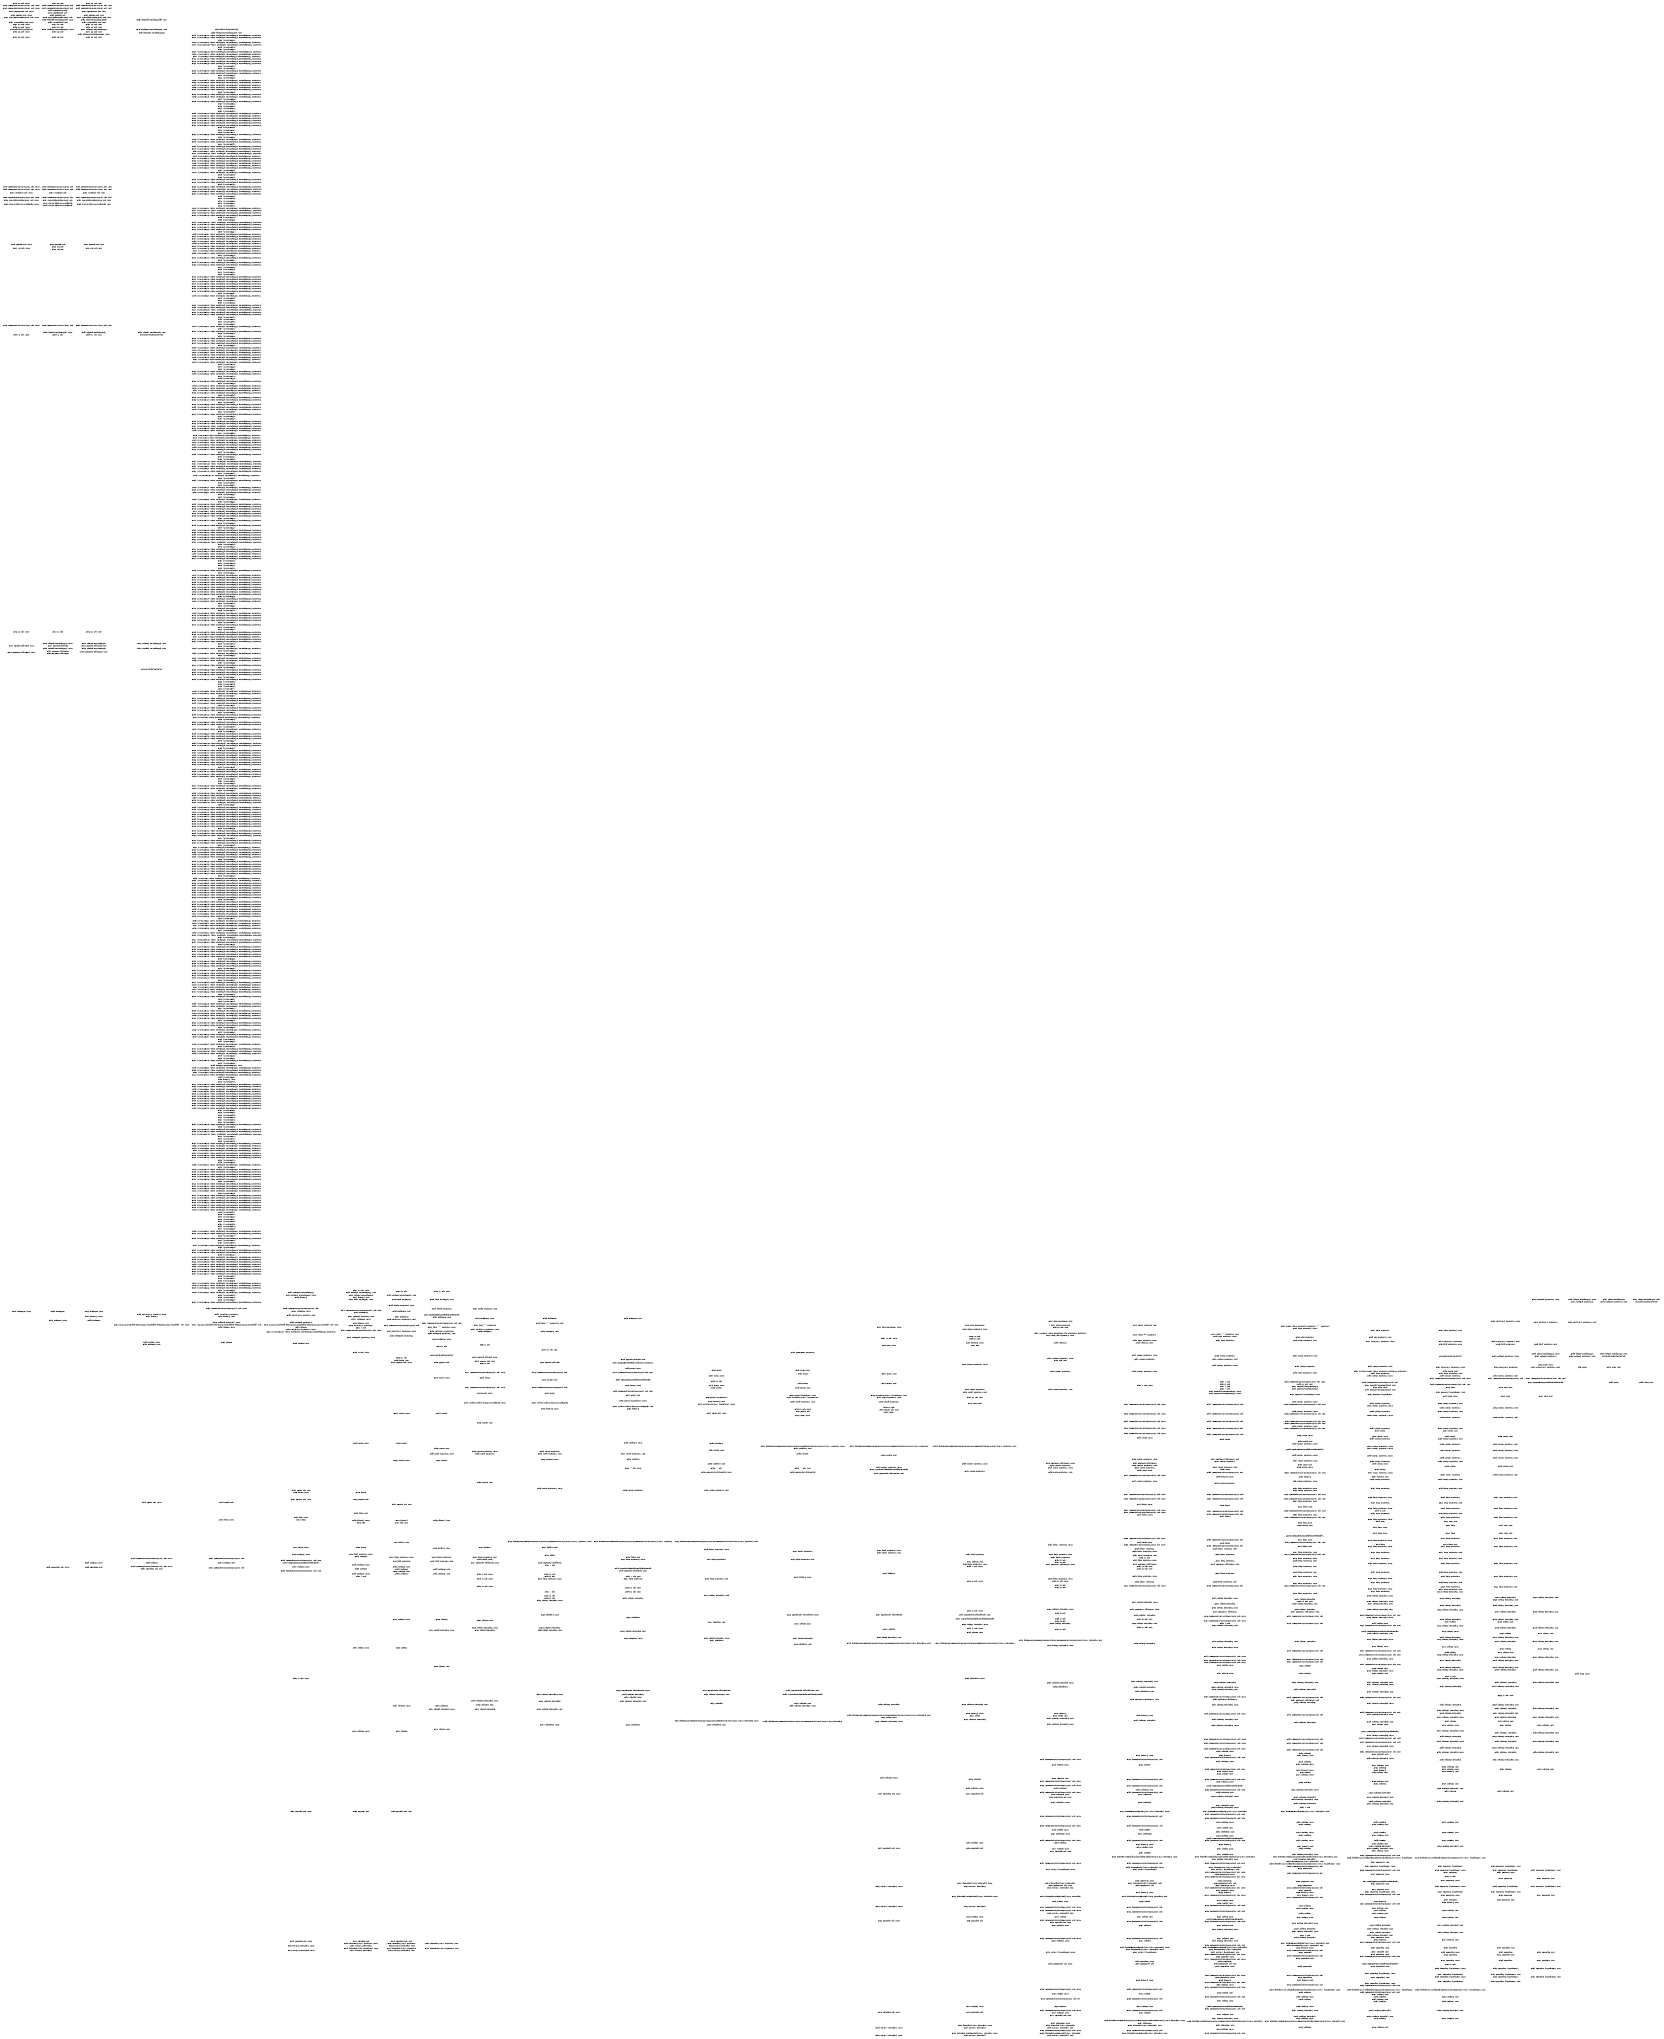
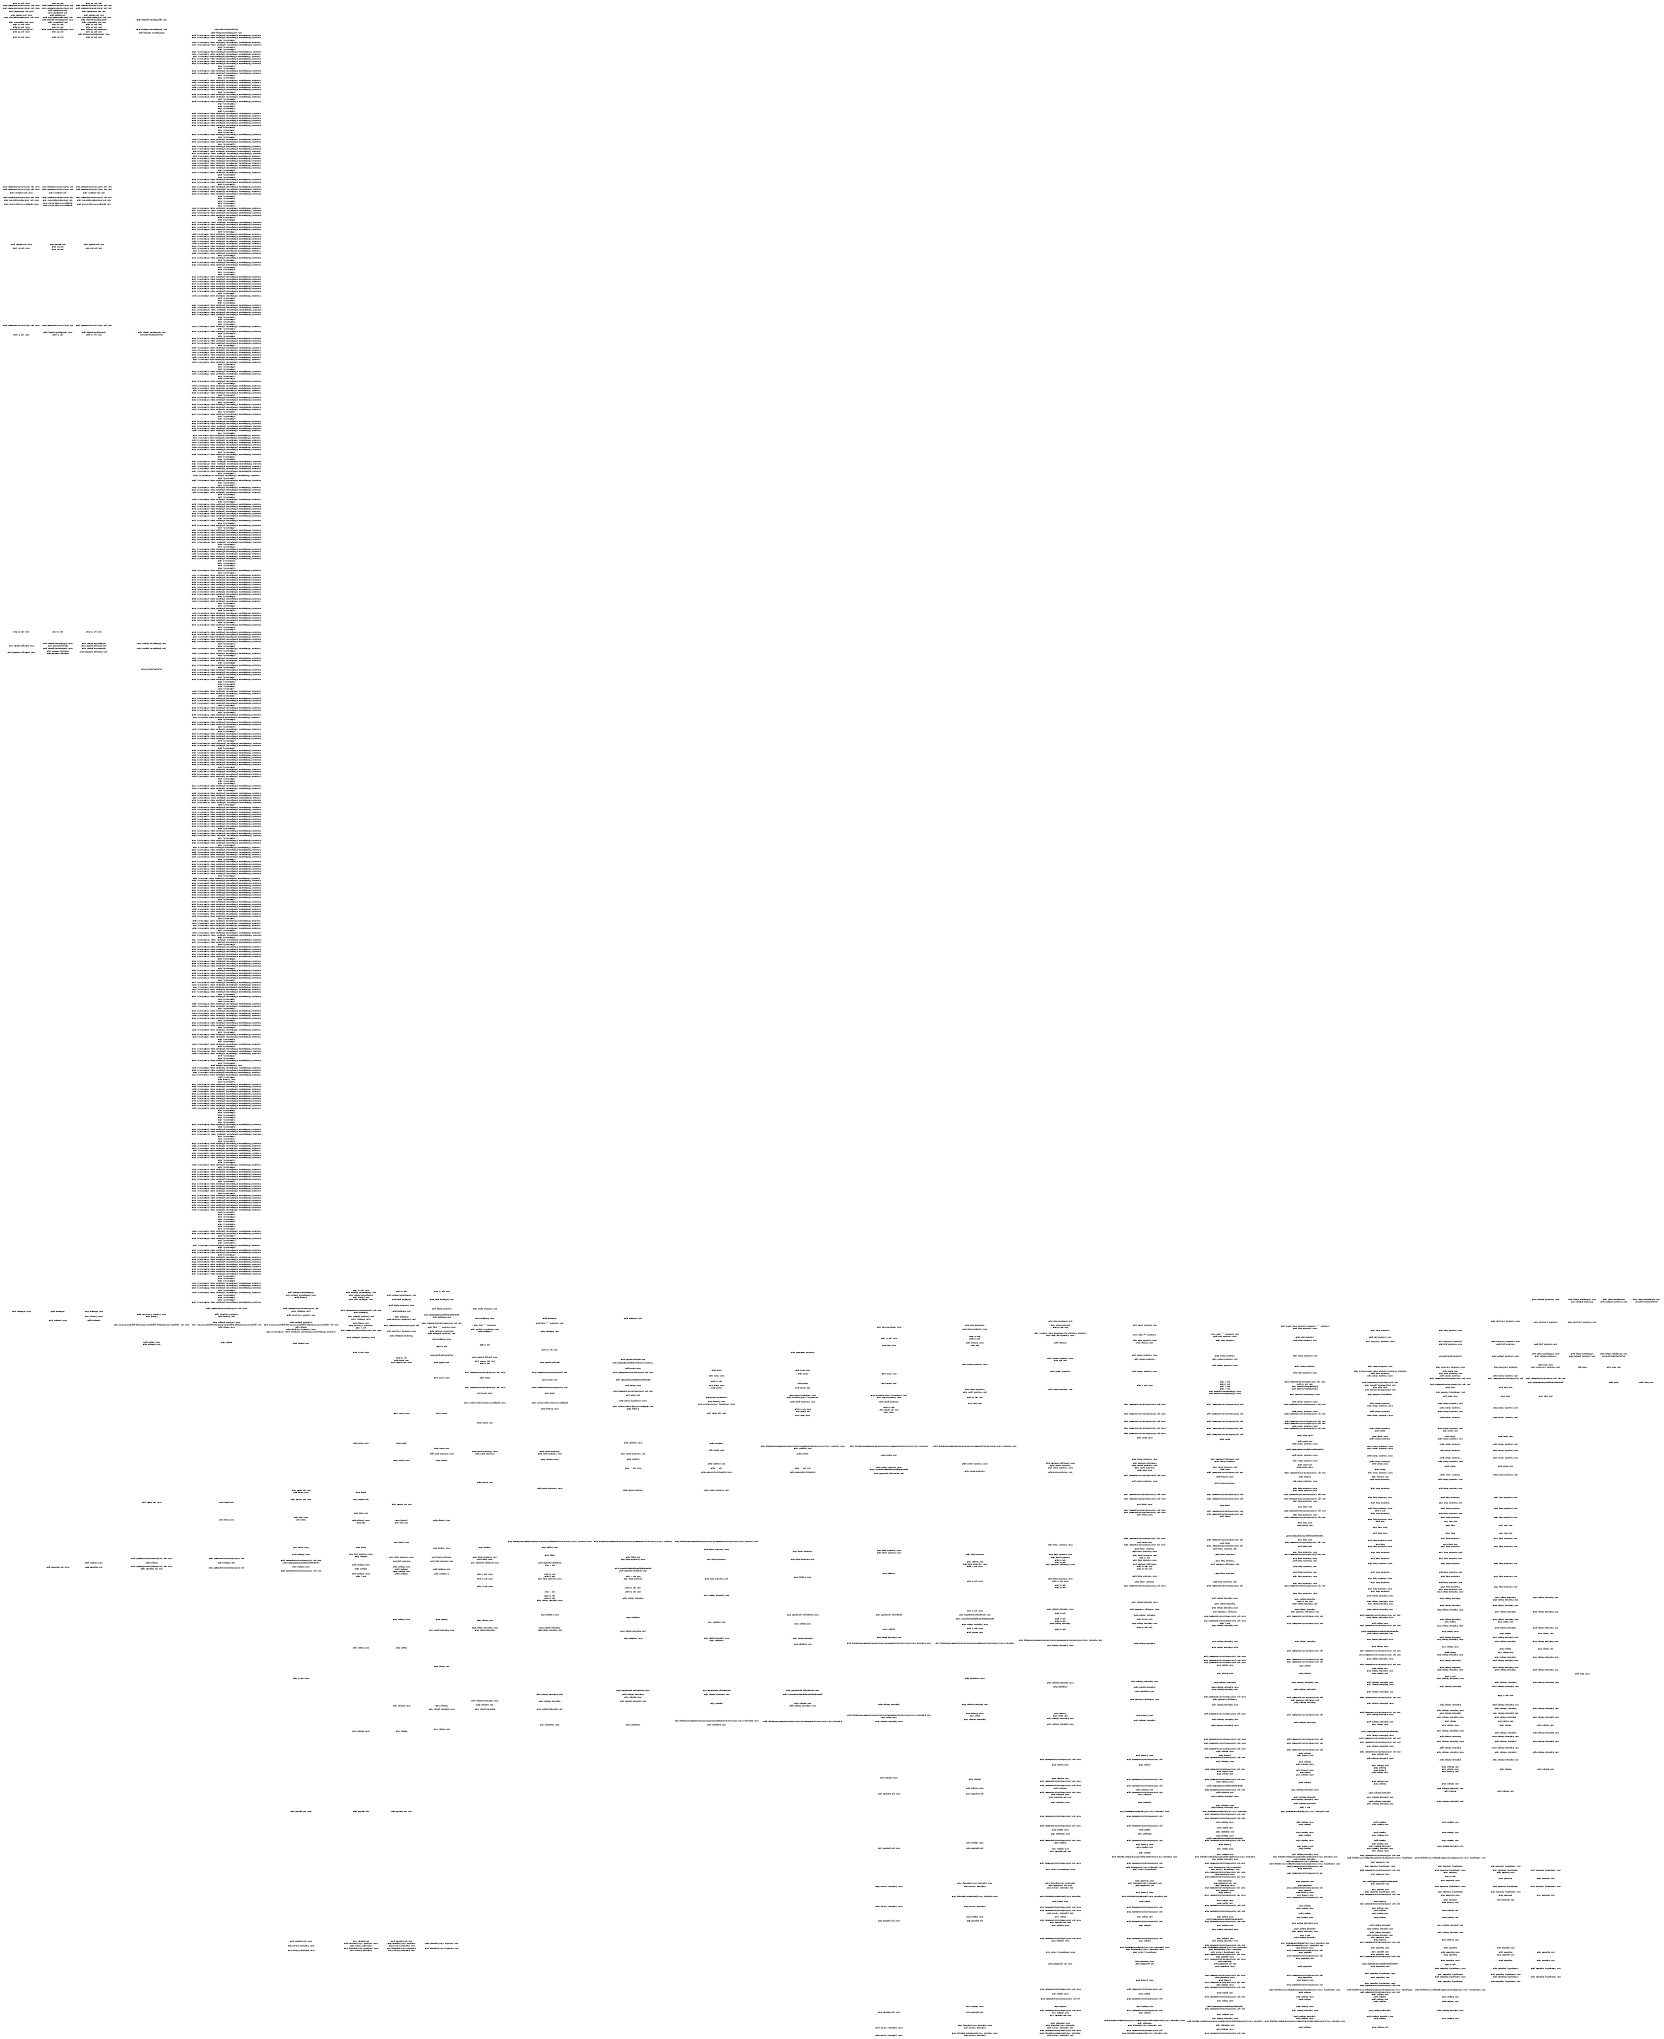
node "CE0x4bca0c0": text "*SummSink*" -> "*Arg*"
